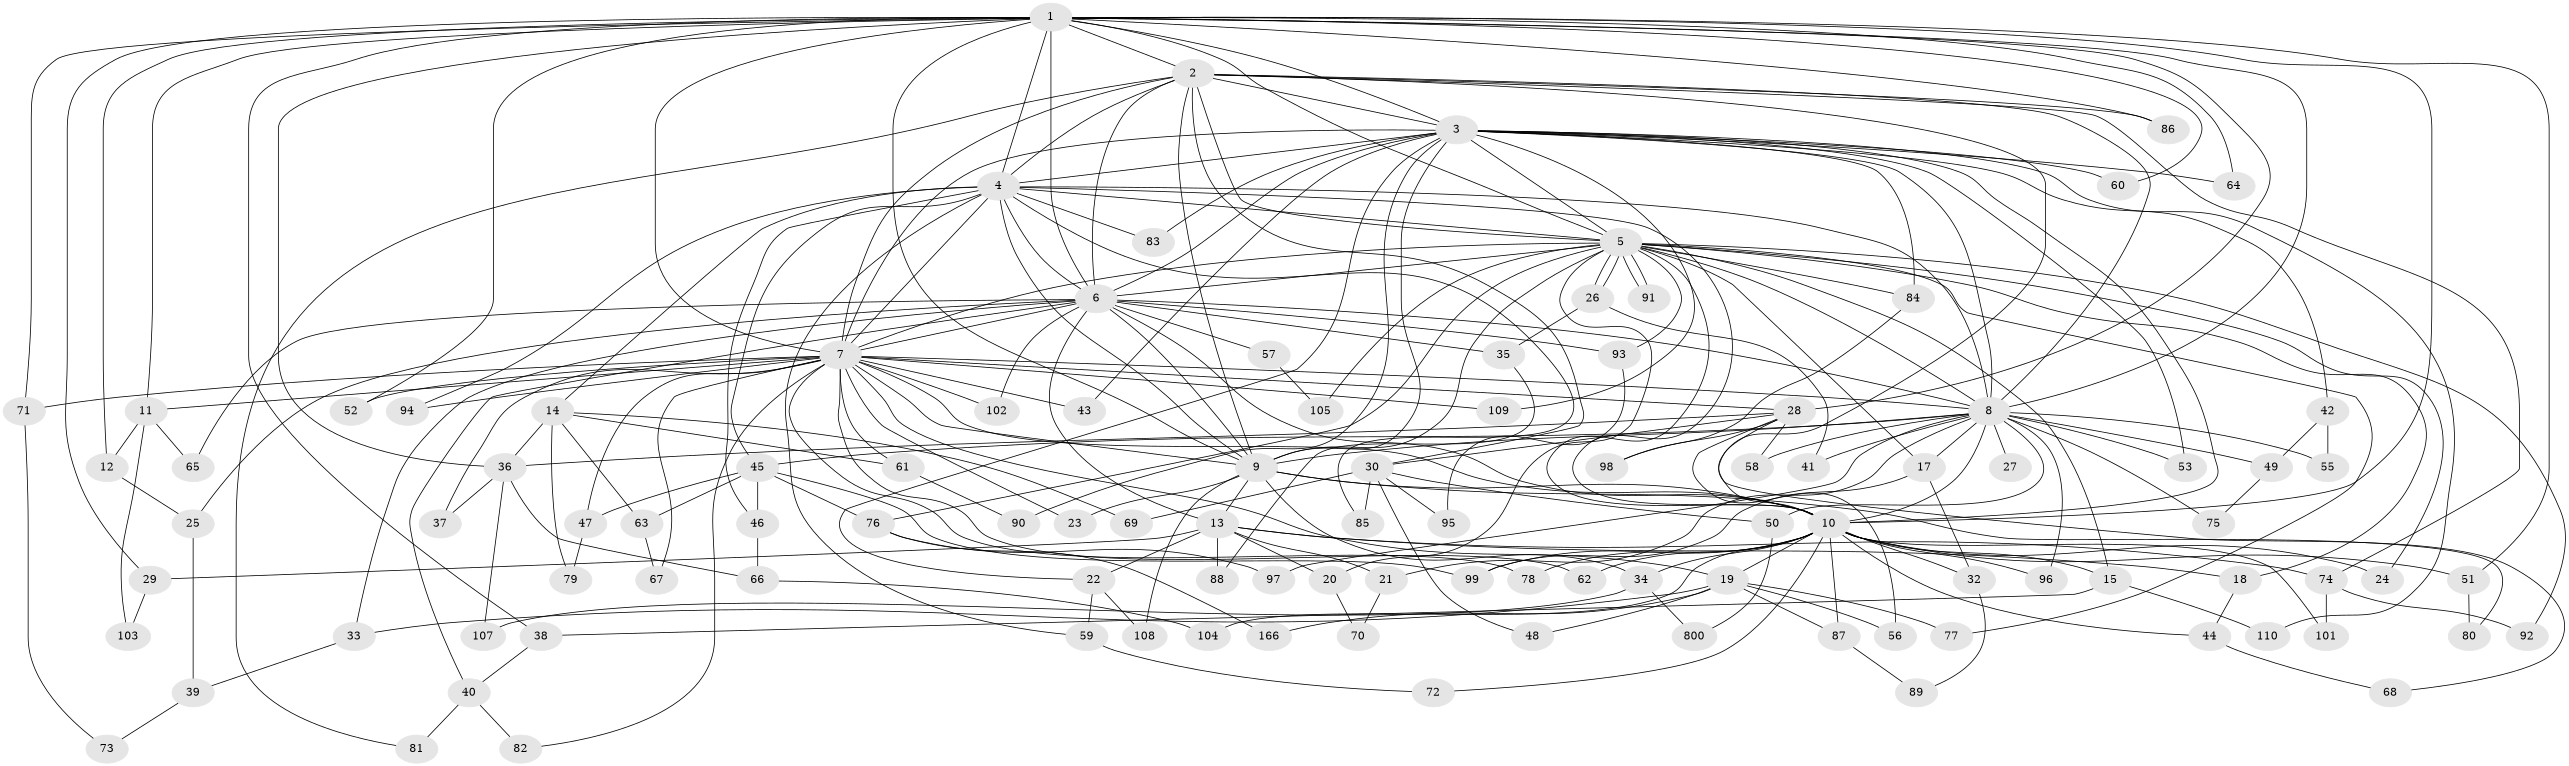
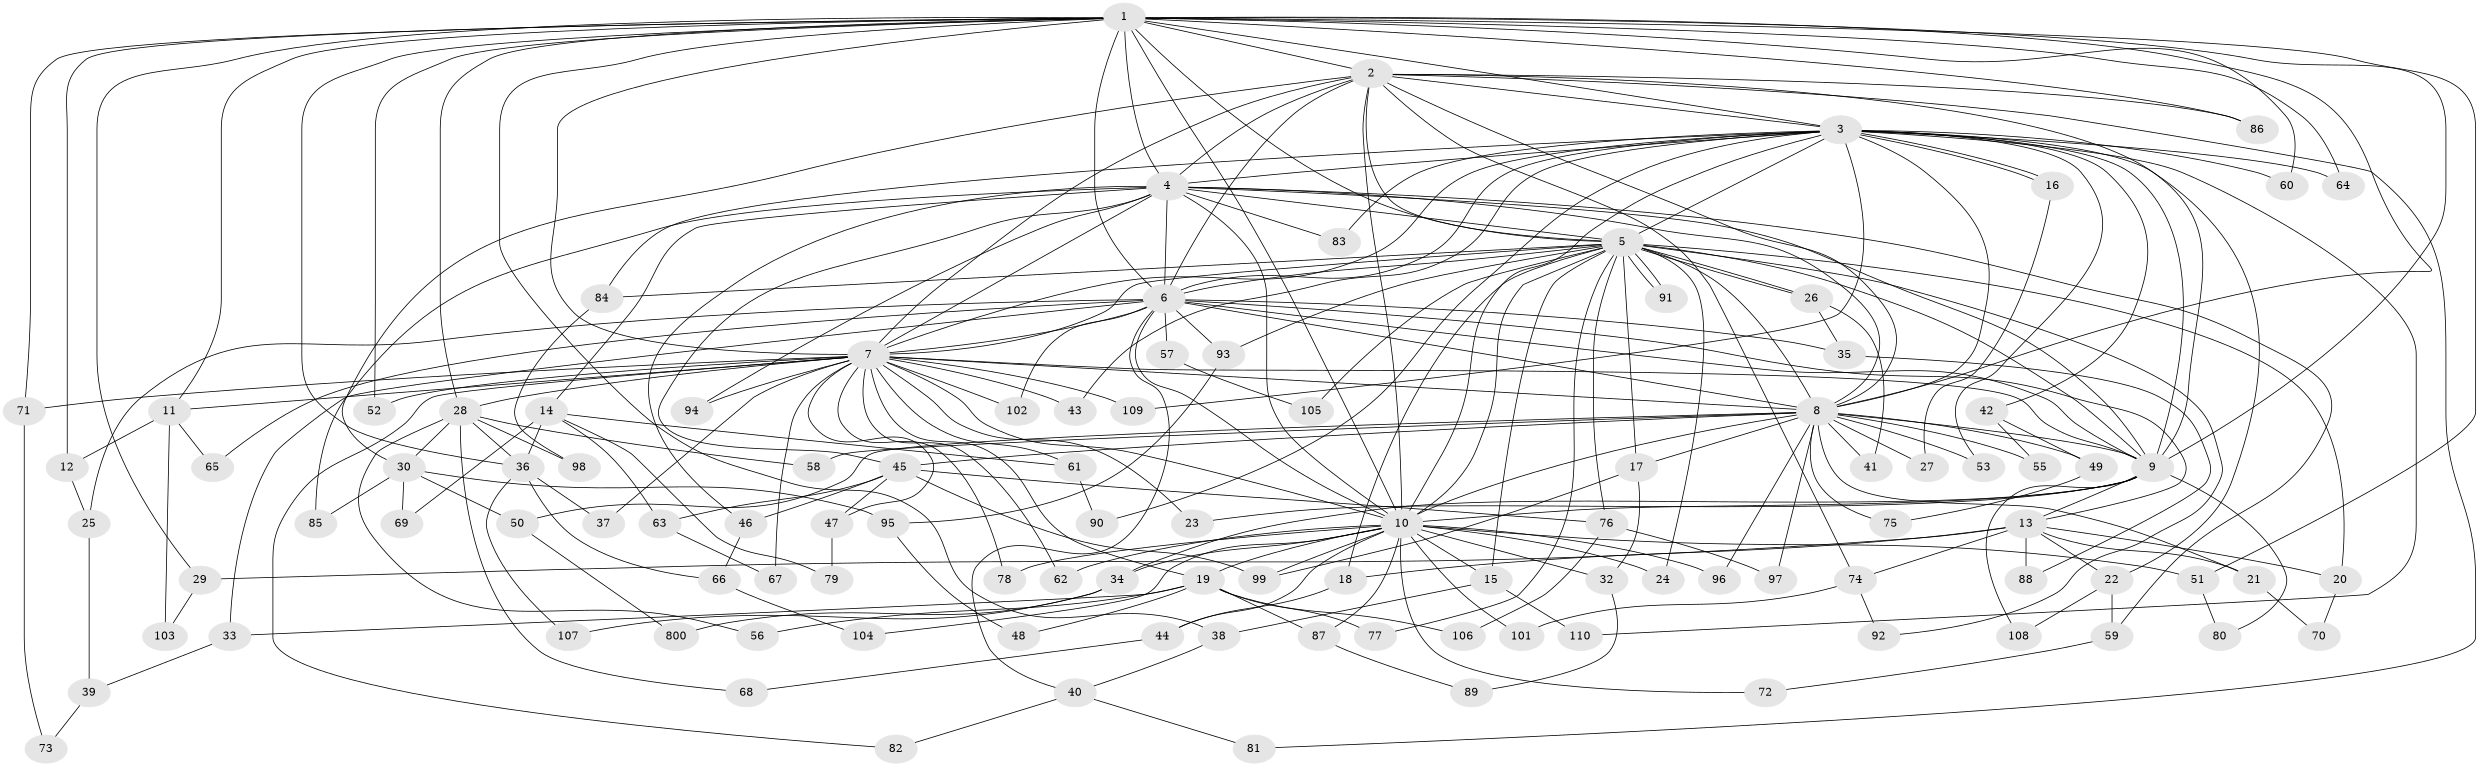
node "16": added
edge "30" -- "48": now "95" -- "48"
node "166": label "166" -> "106"
